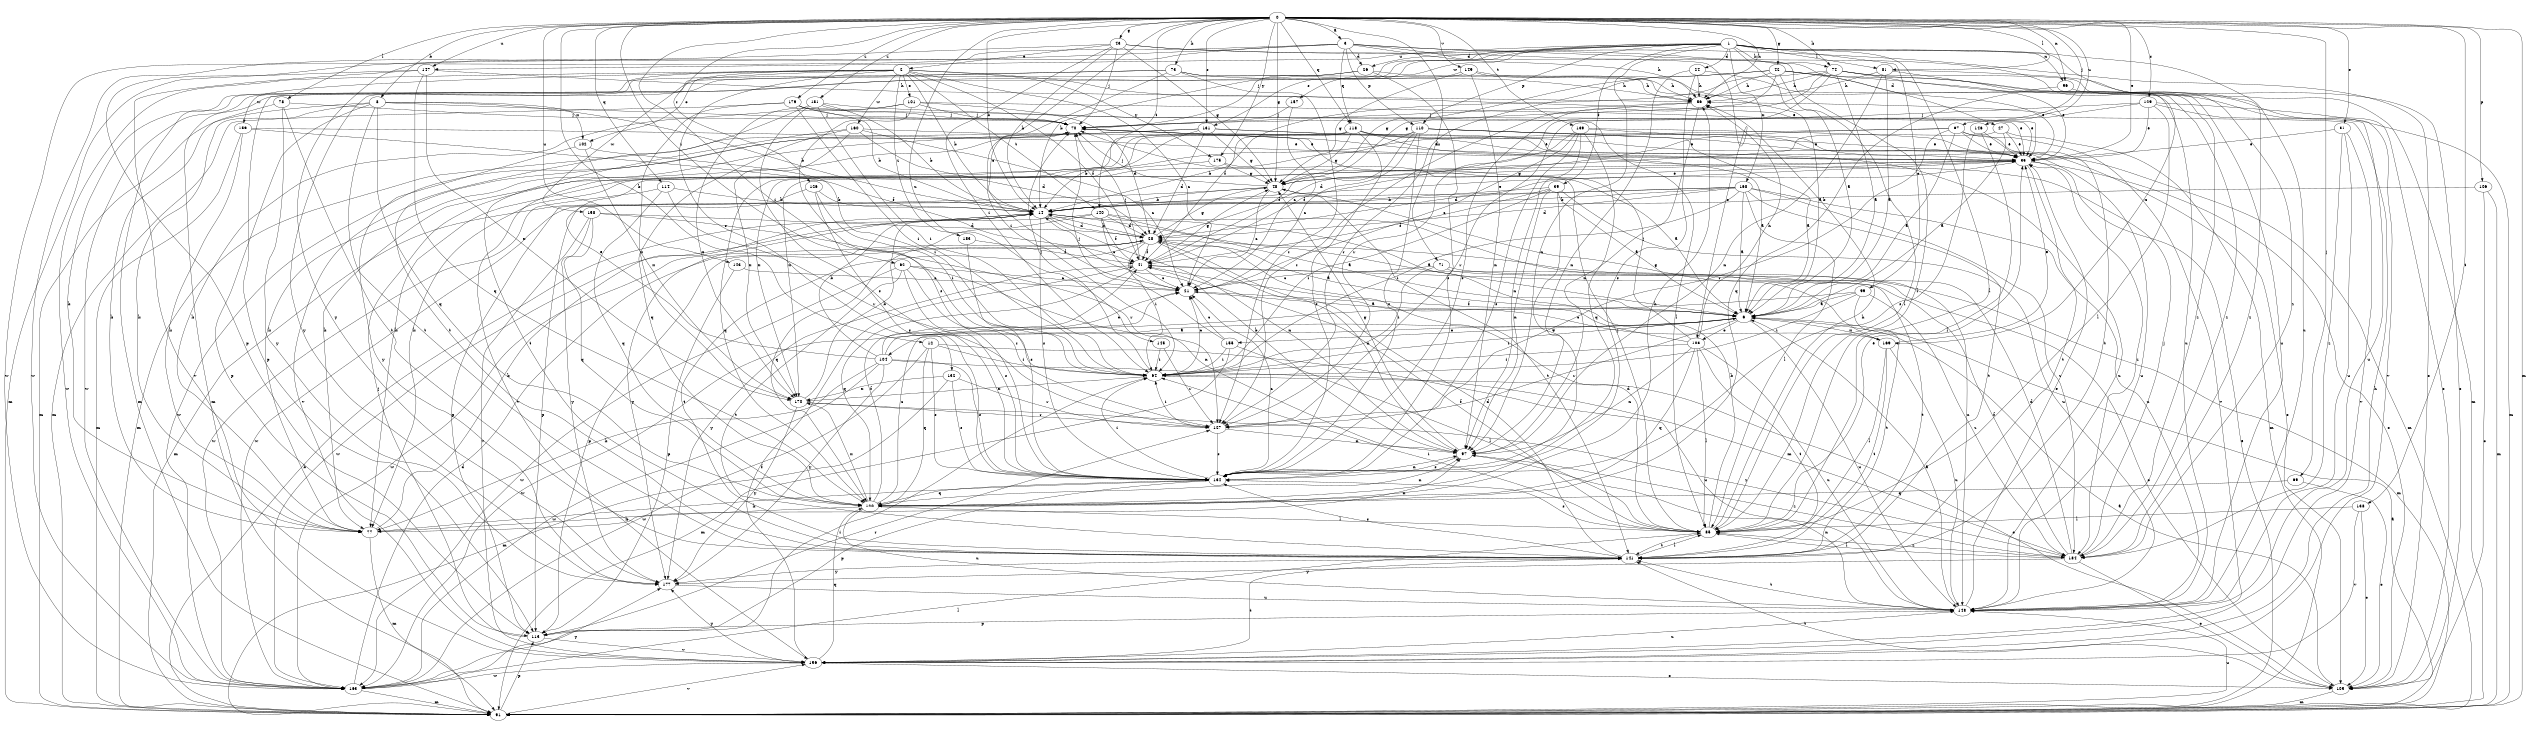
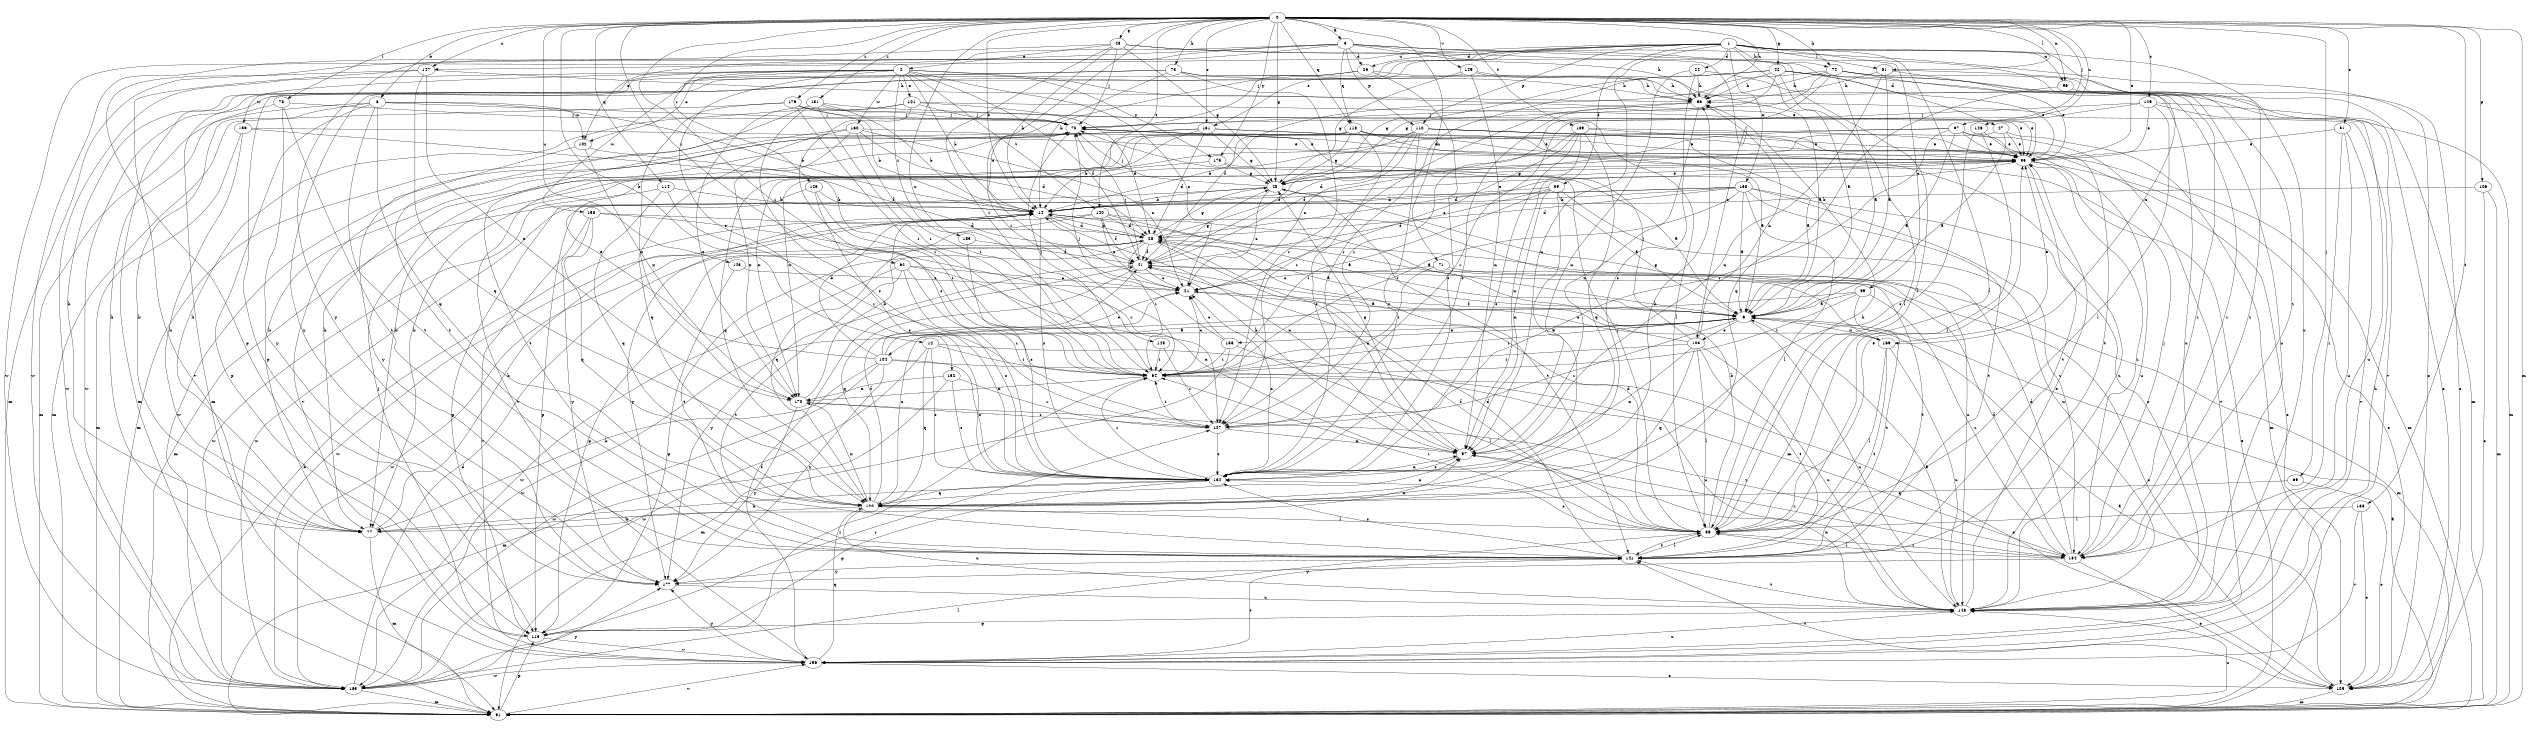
edge "3" -> "102": added, label "o"
node "157": removed
edge "160" -> "64": added, label "i"
